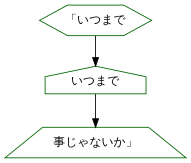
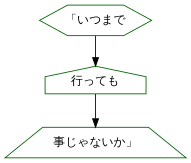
node "いつまで": label "いつまで" -> "行っても"
